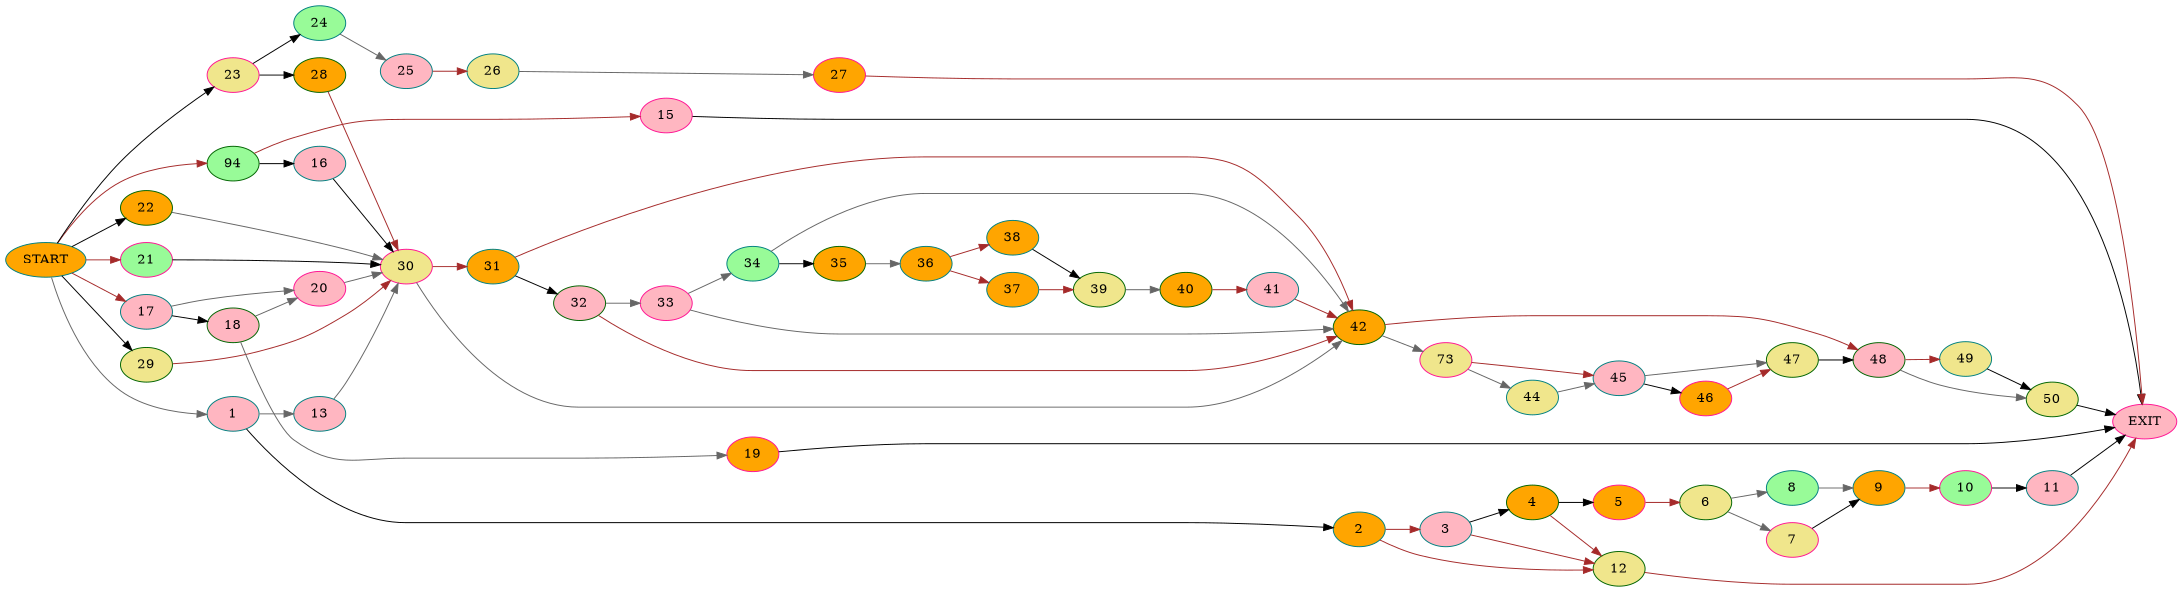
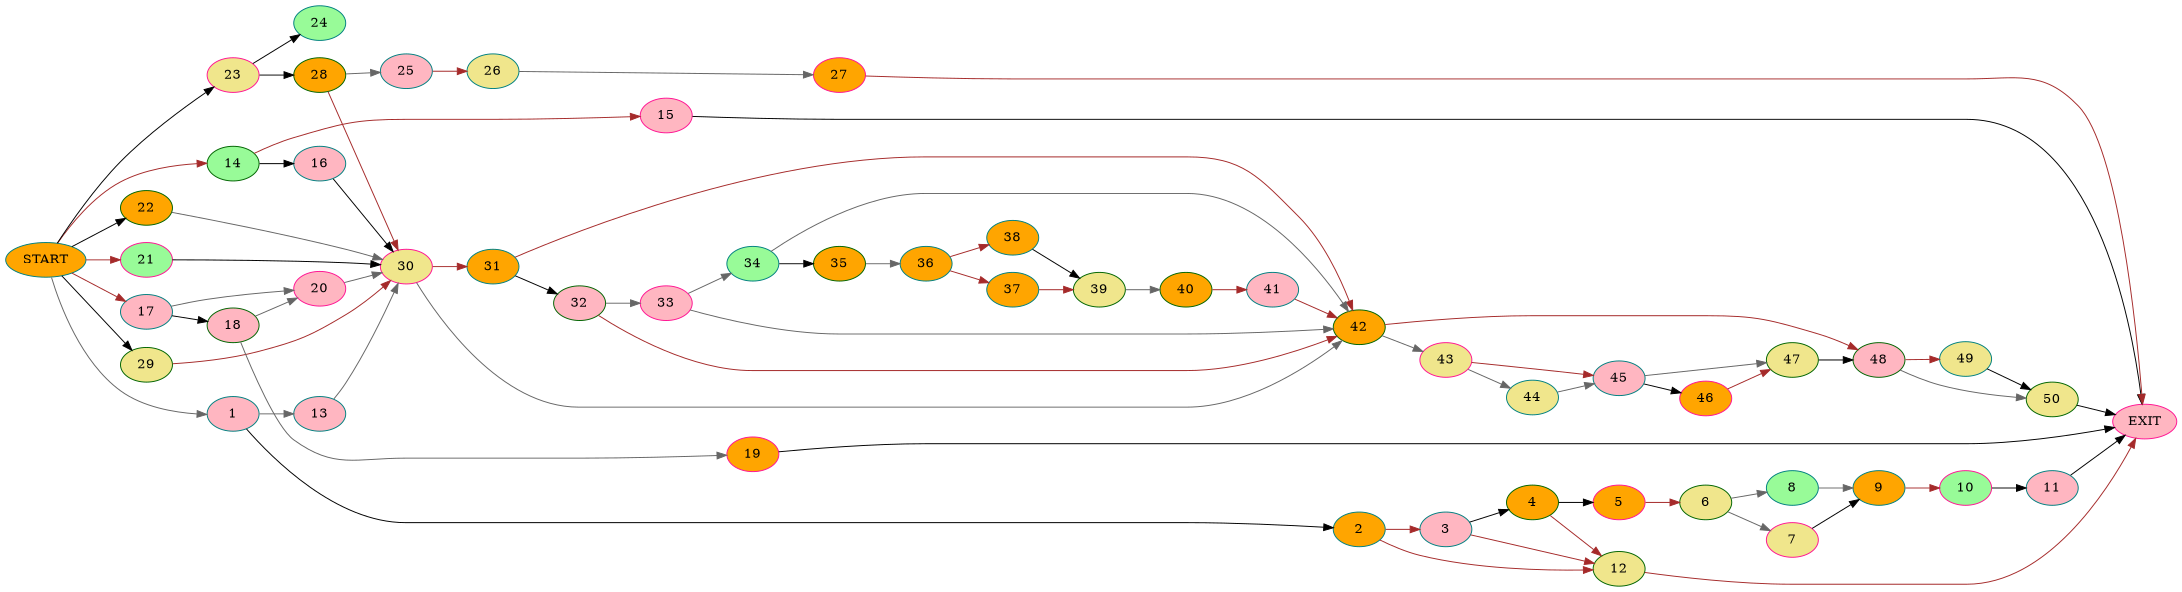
edge "24" -> "25": now "28" -> "25"
node "94": label "94" -> "14"
node "73": label "73" -> "43"
